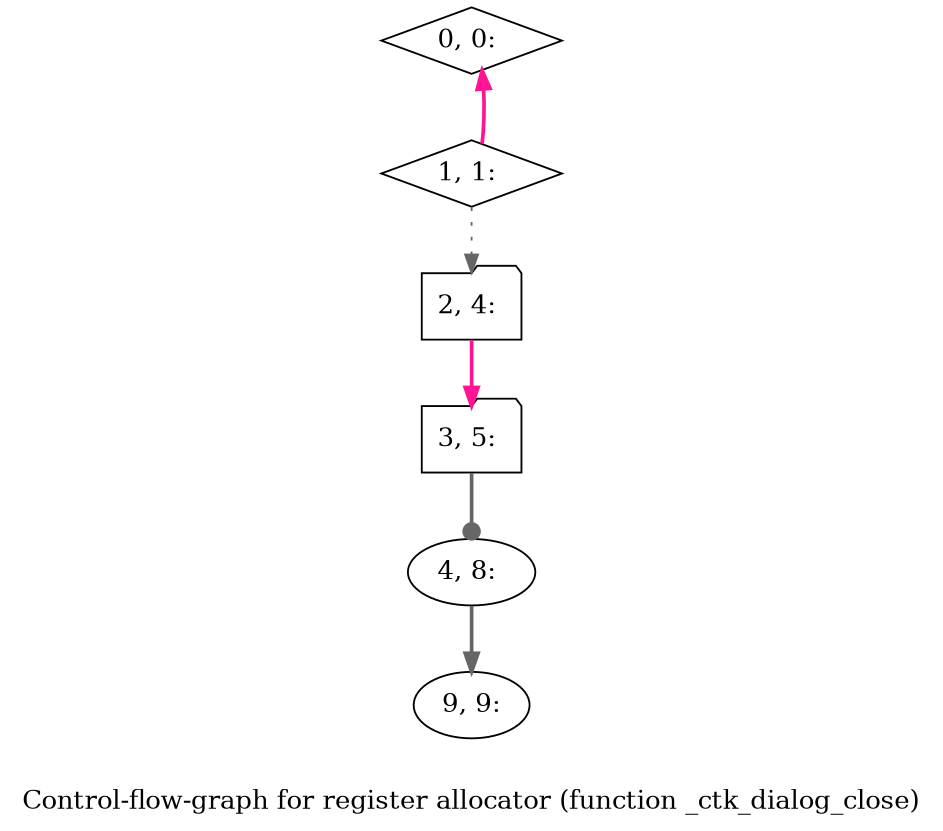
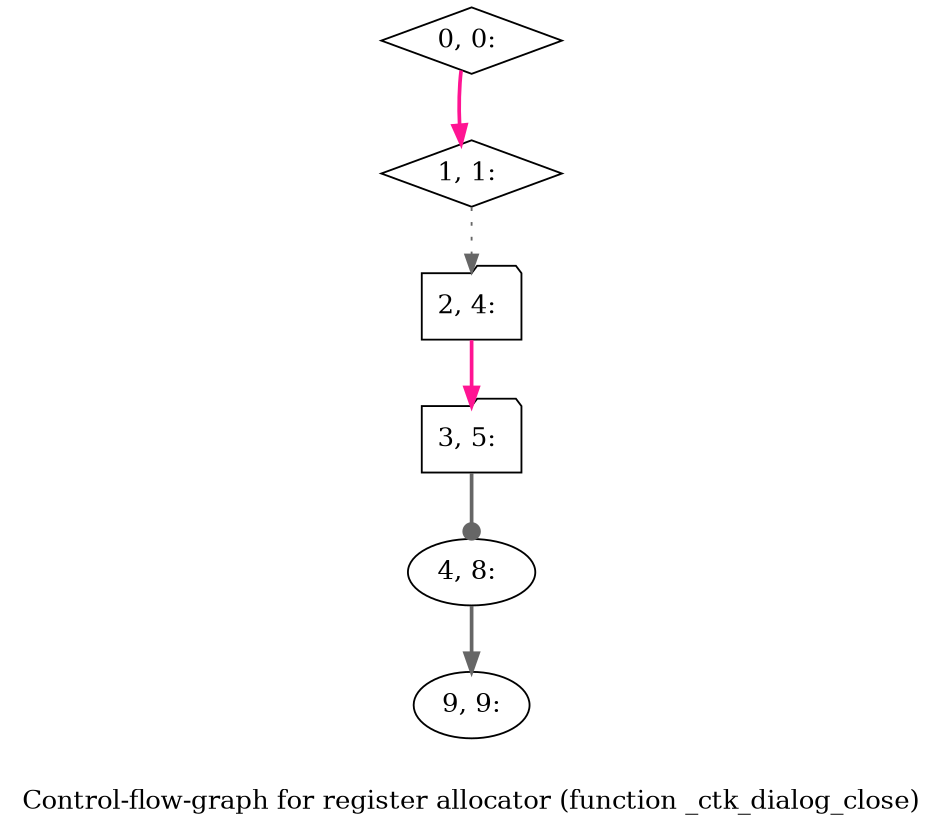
edge "1, 1:" -> "0, 0:": reversed
